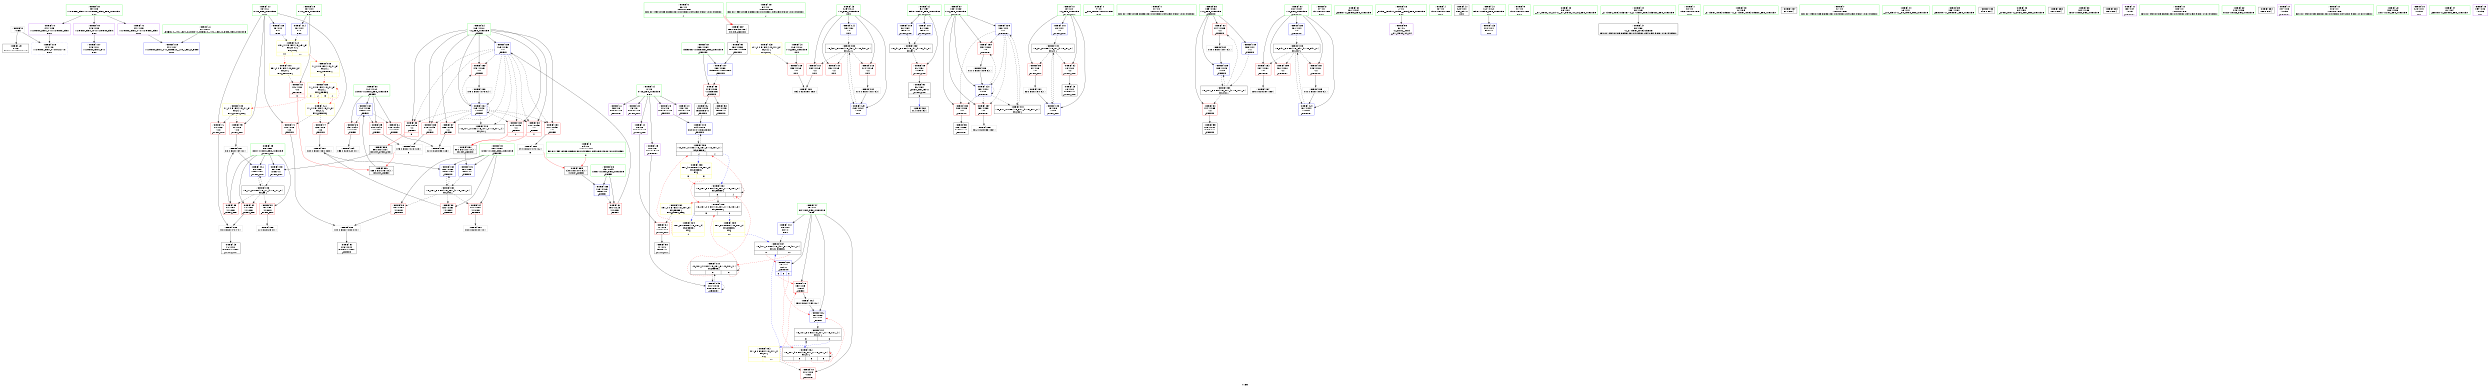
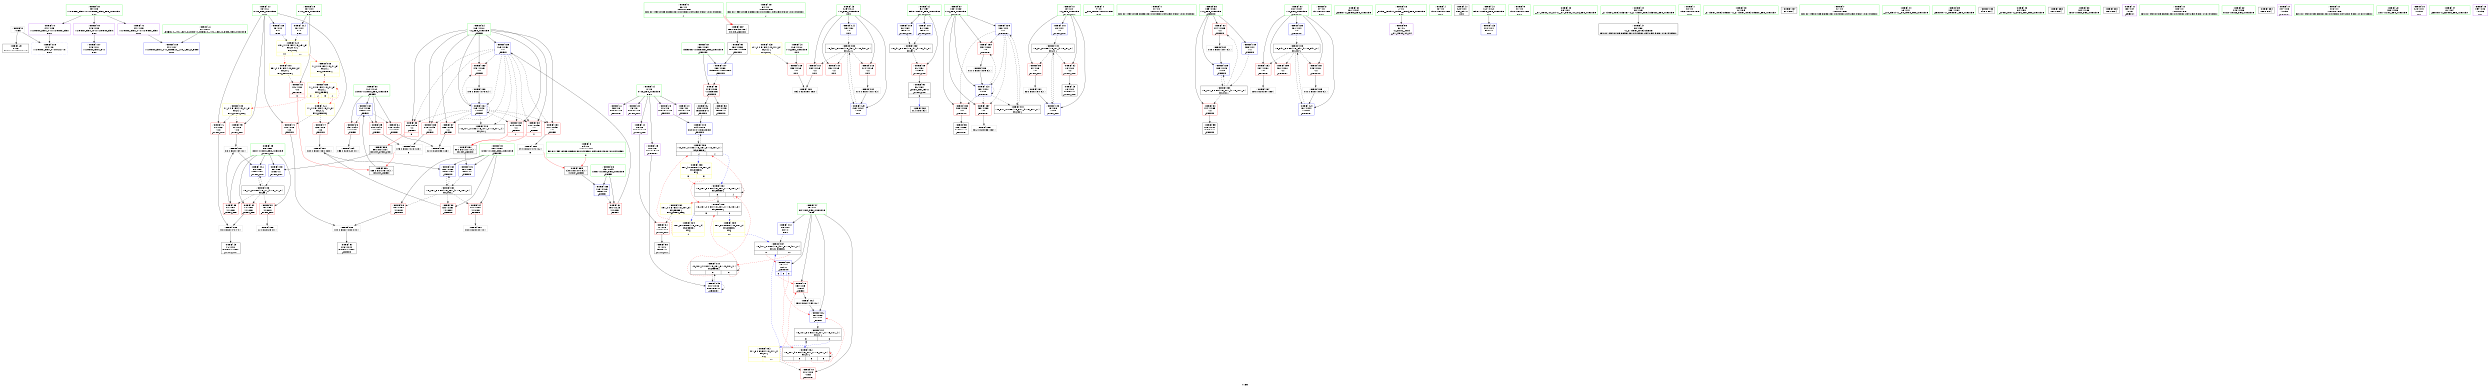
node "NodeID: 66": text "_Z5scasev" -> "_Z5retval"
